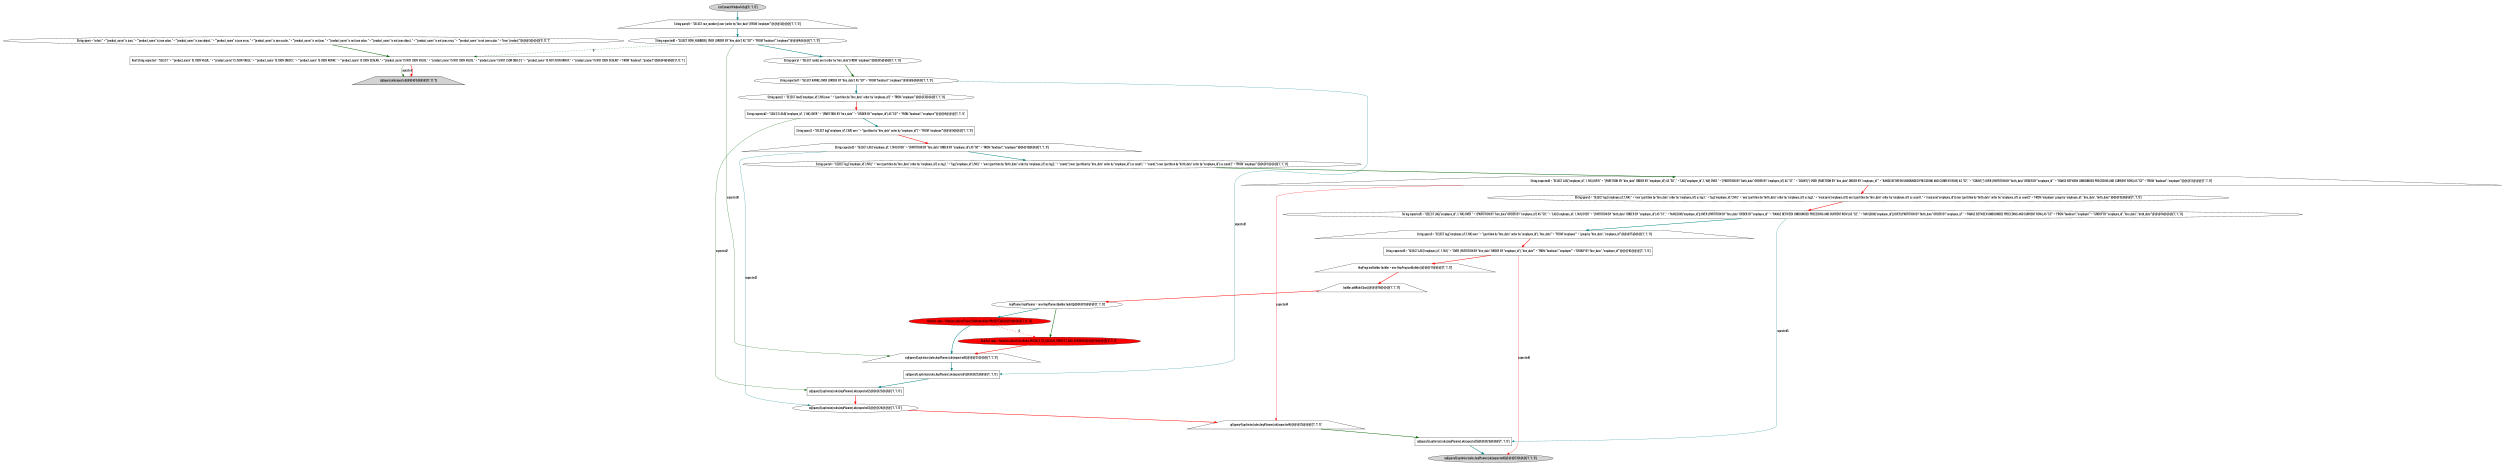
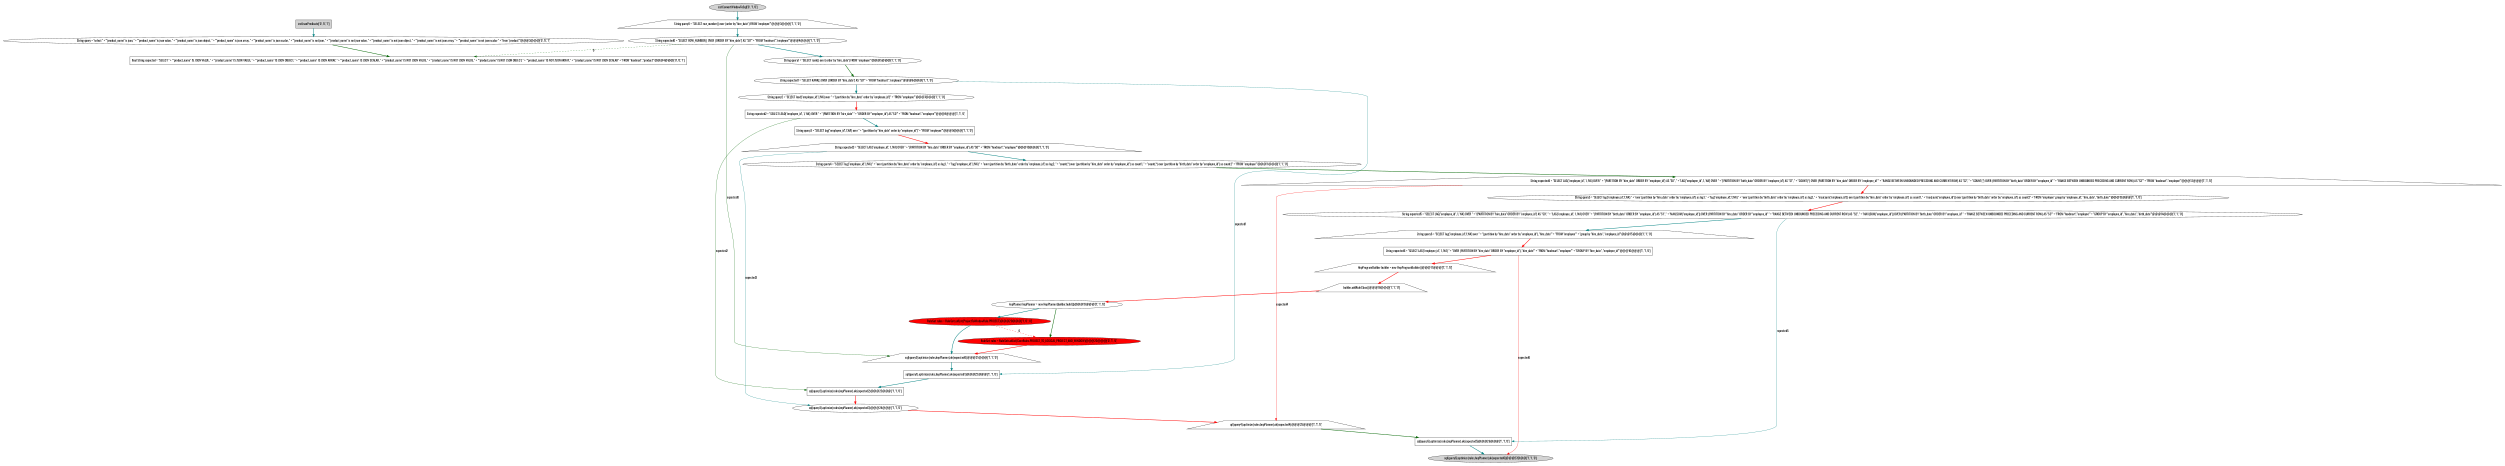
node "testJsonPredicate['0', '0', '1']": added
node "sql(query).ok(expected)@@@5@@@['0', '0', '1']": removed
